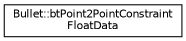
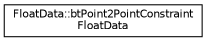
node "Bullet::btPoint2PointConstraint FloatData": label "Bullet::btPoint2PointConstraint FloatData" -> "FloatData::btPoint2PointConstraint FloatData"
